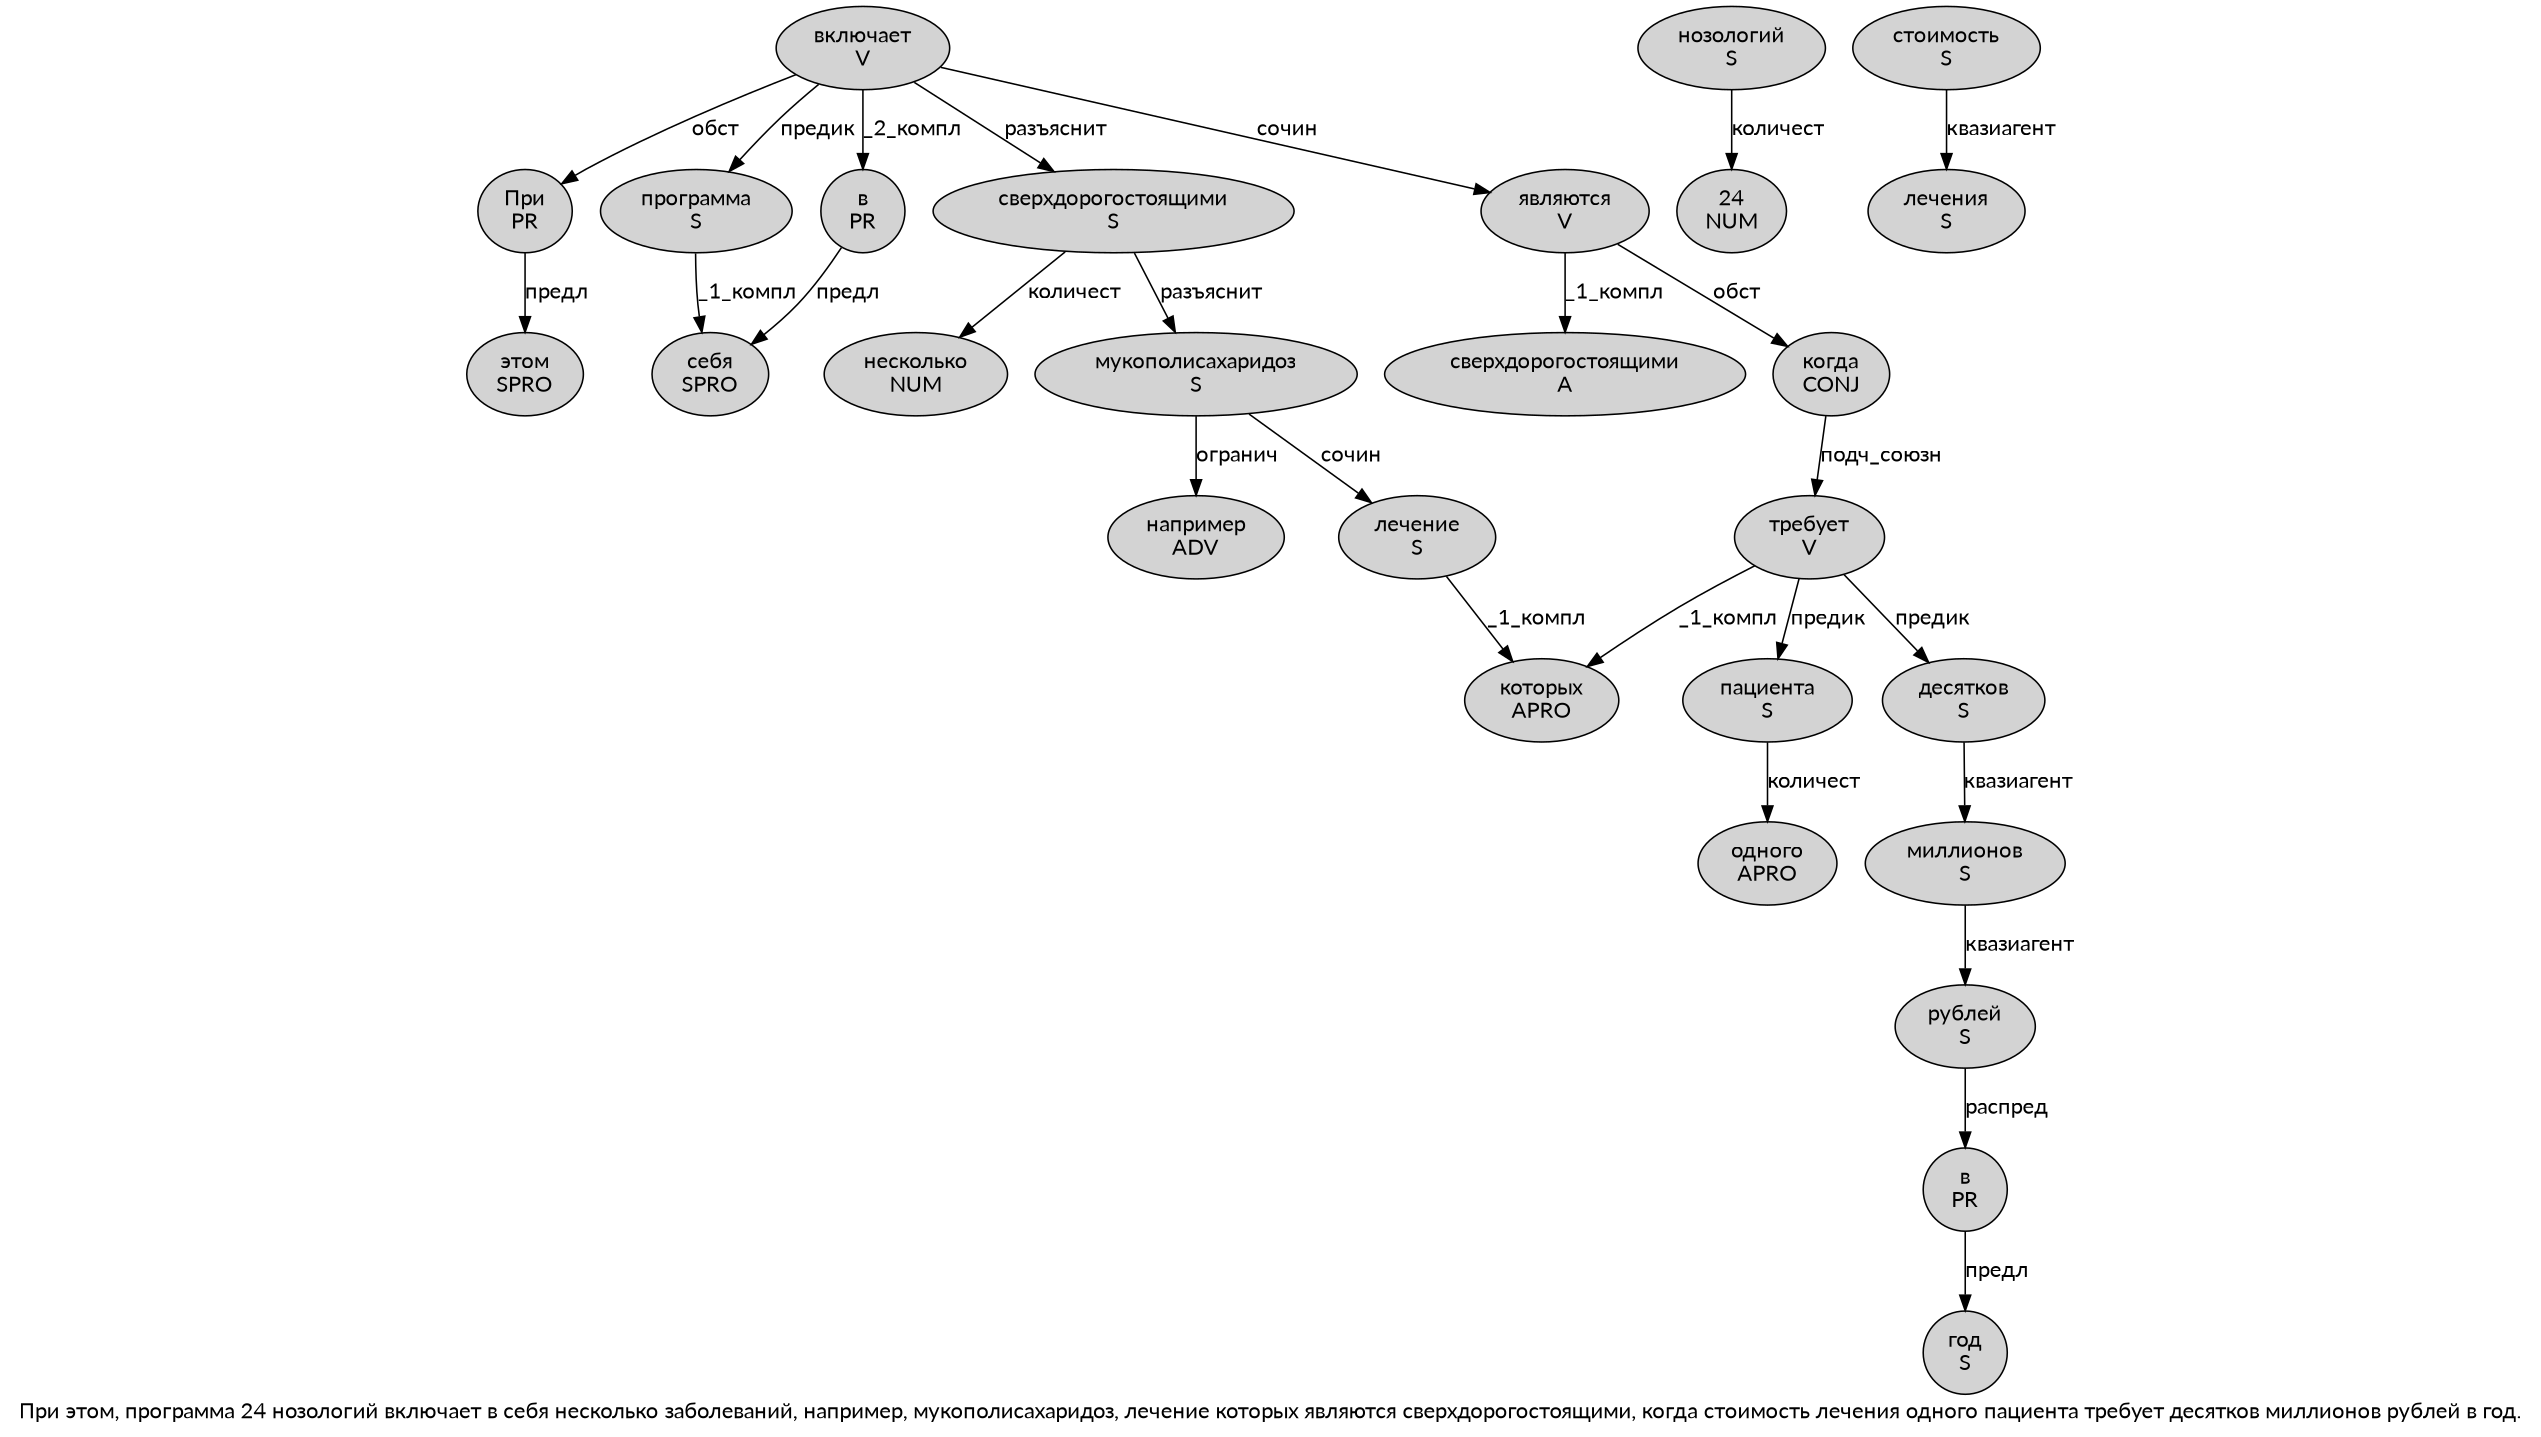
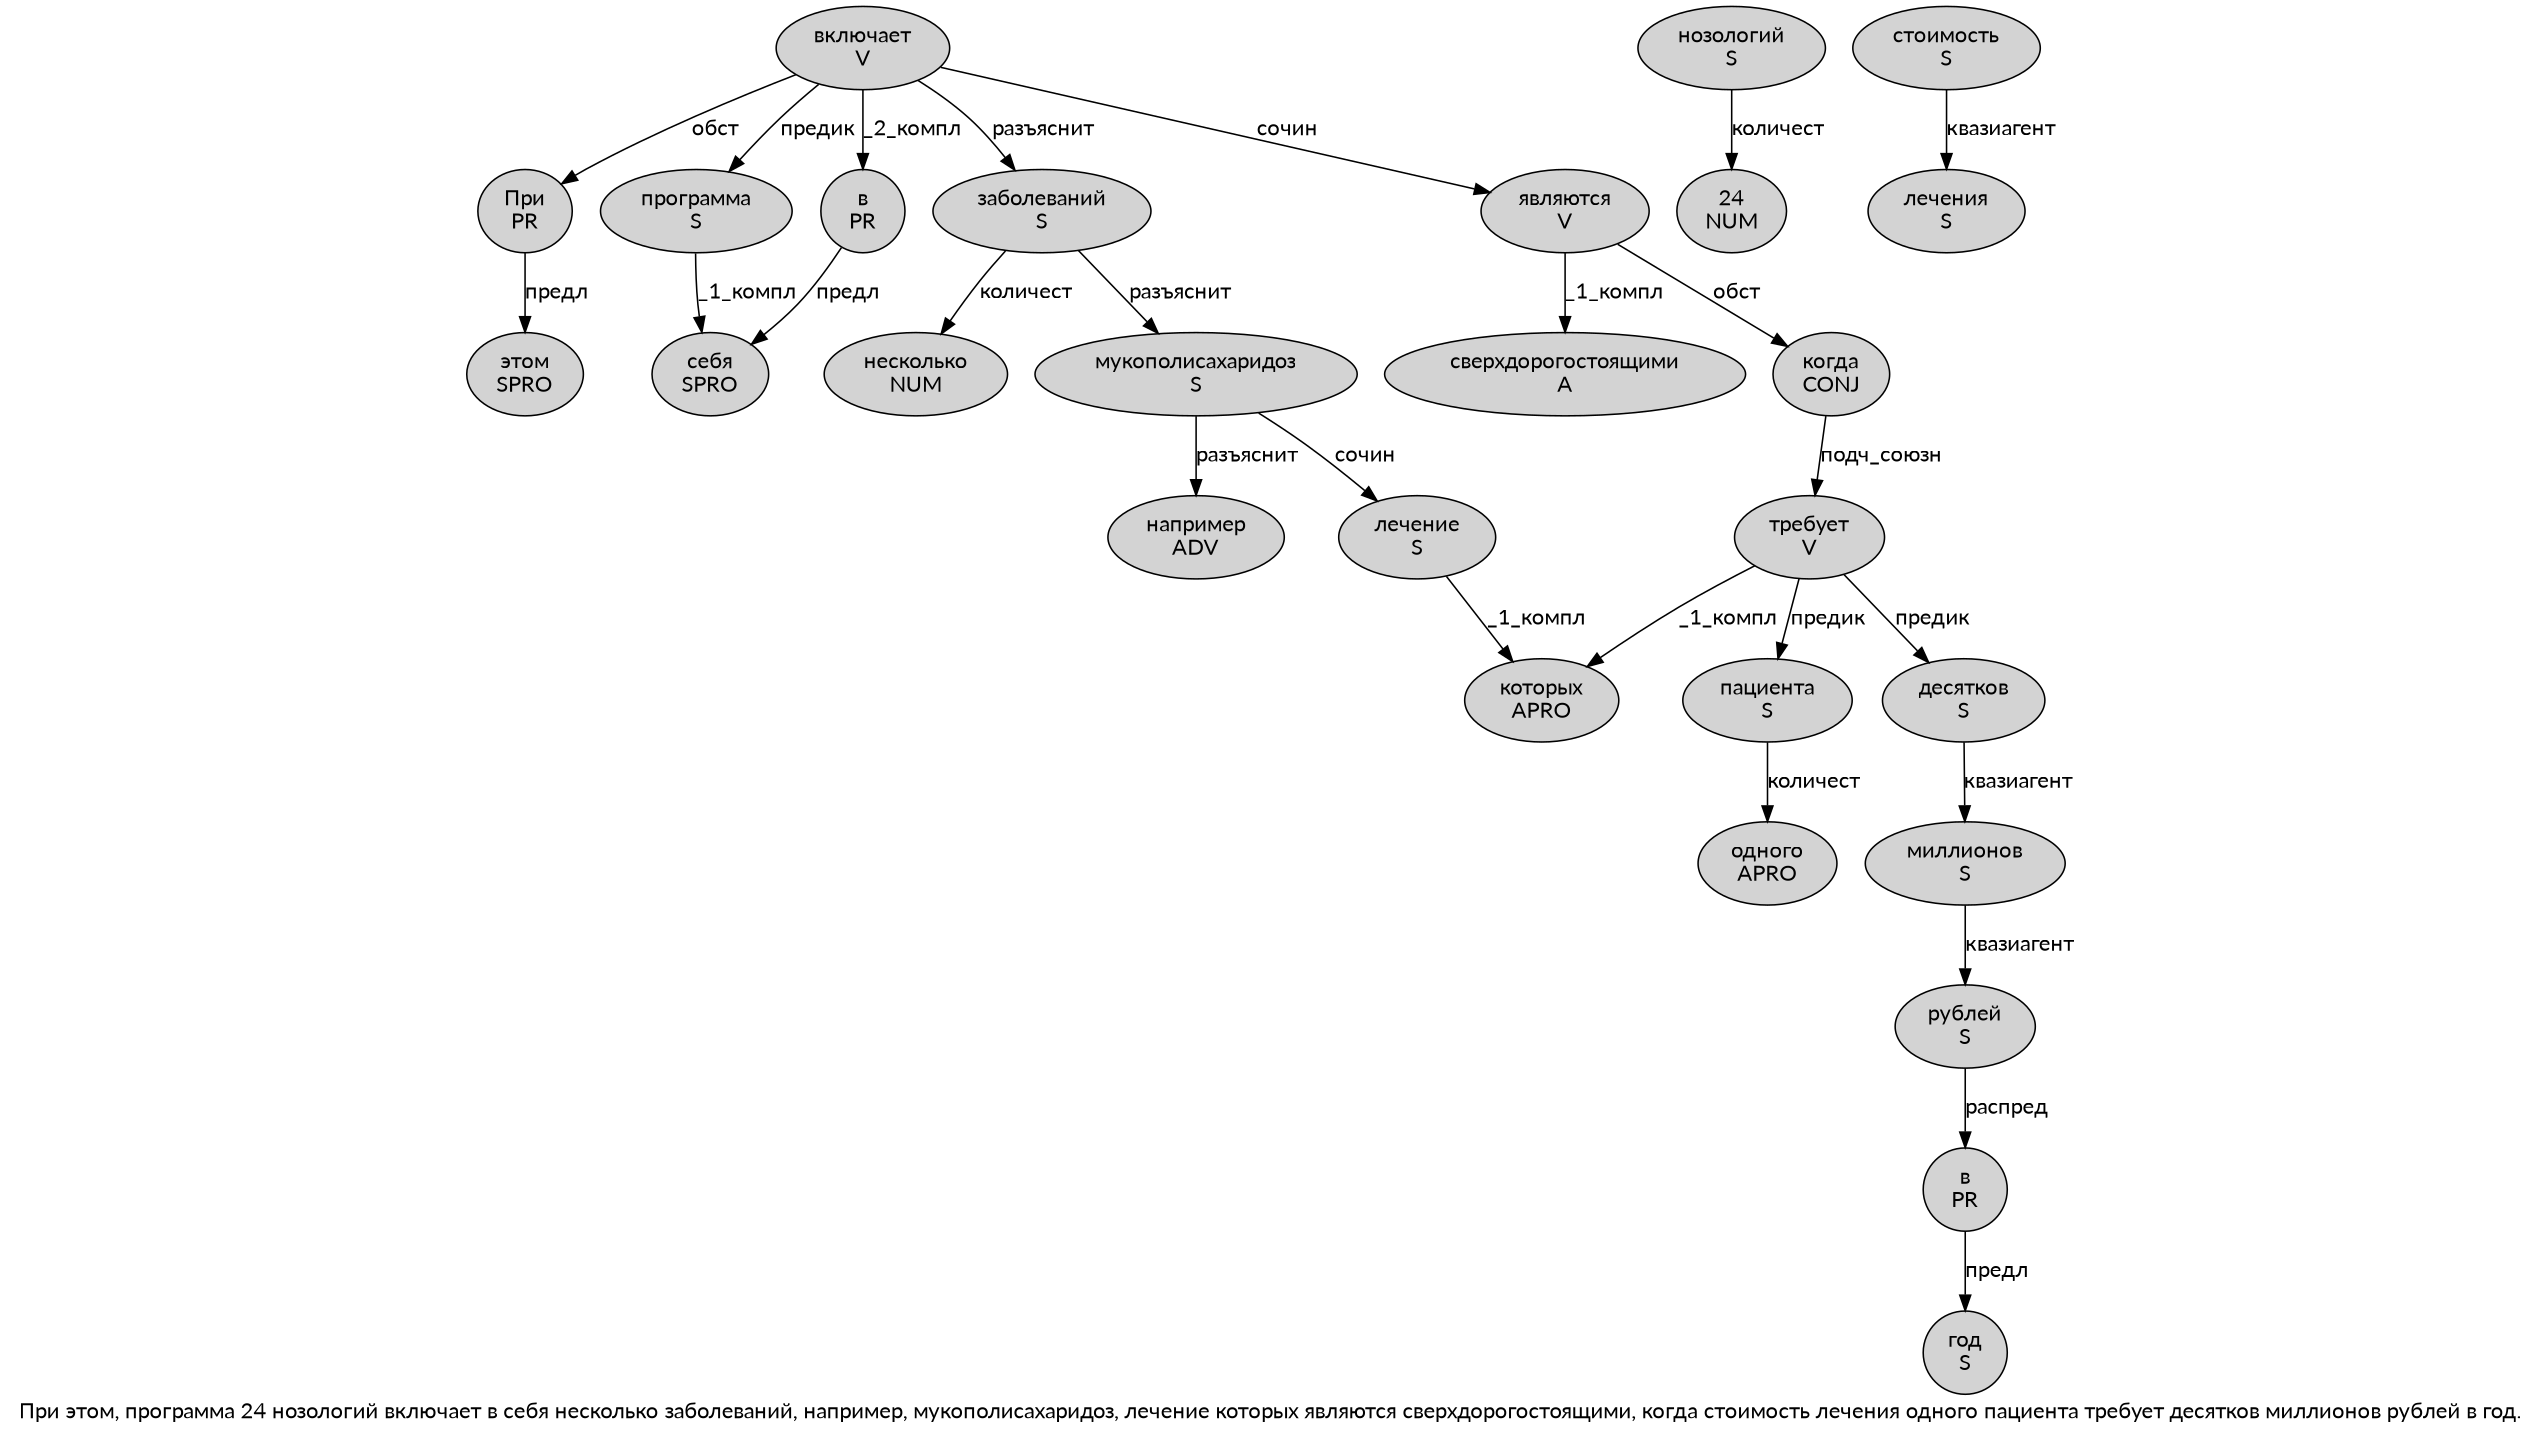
node "сверхдорогостоящими S": label "сверхдорогостоящими S" -> "заболеваний S"
edge "мукополисахаридоз S" -> "например ADV": label "огранич" -> "разъяснит"
